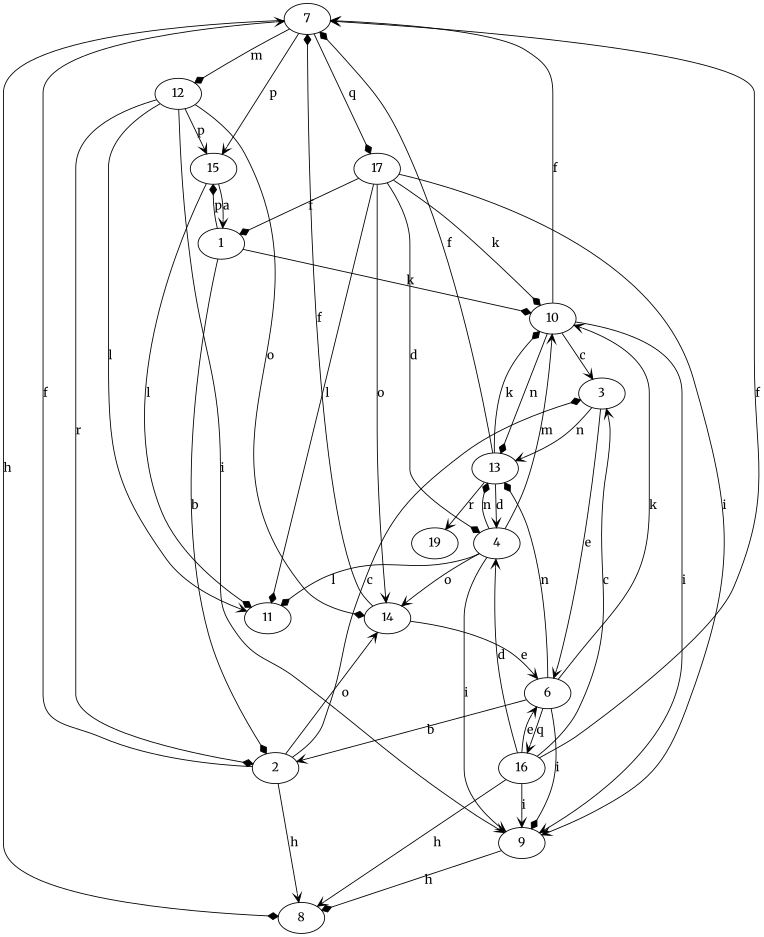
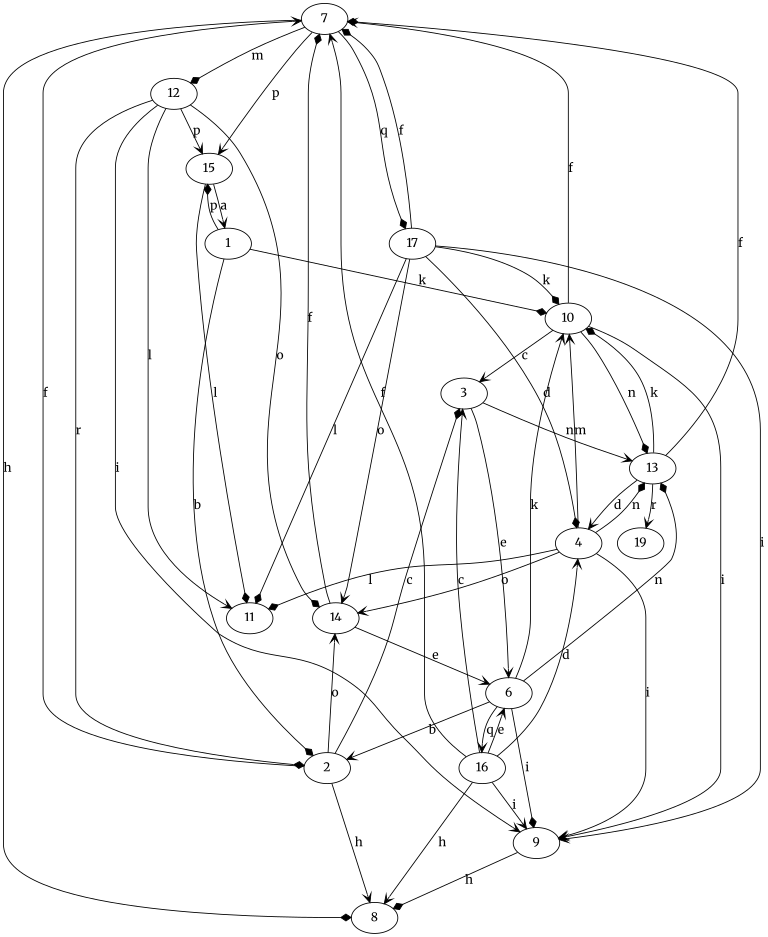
edge "17" -> "1": now "17" -> "7"
